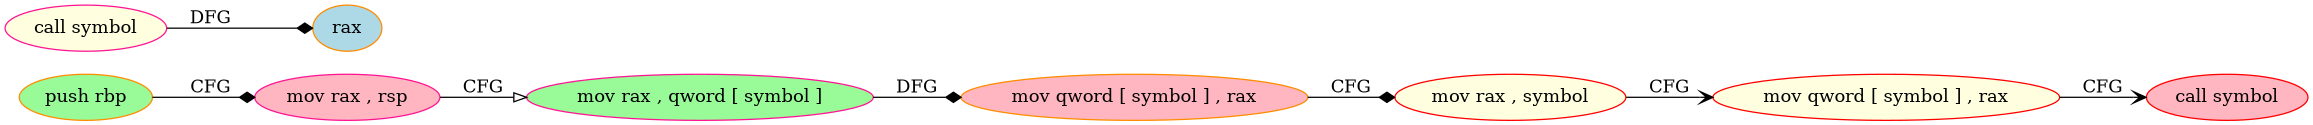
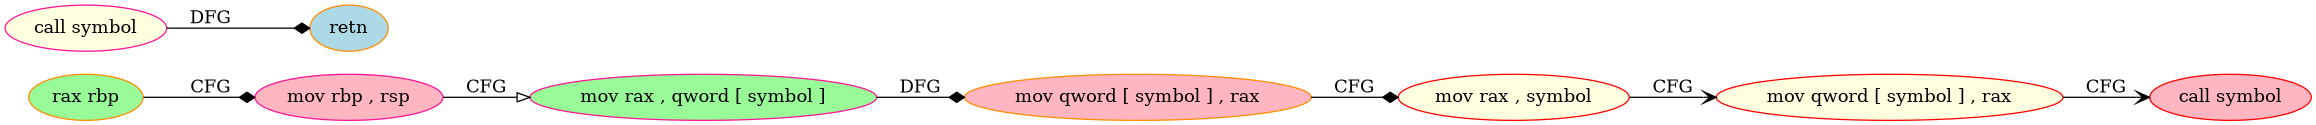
node "rax": label "rax" -> "retn"
node "push rbp": label "push rbp" -> "rax rbp"
node "mov rax , rsp": label "mov rax , rsp" -> "mov rbp , rsp"
